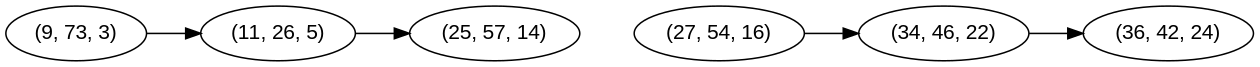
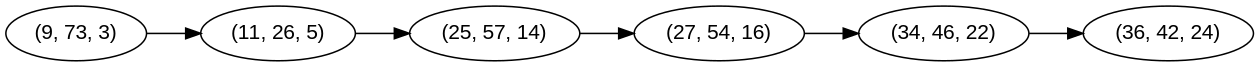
edge "(25, 57, 14)" -> "(27, 54, 16)": added
